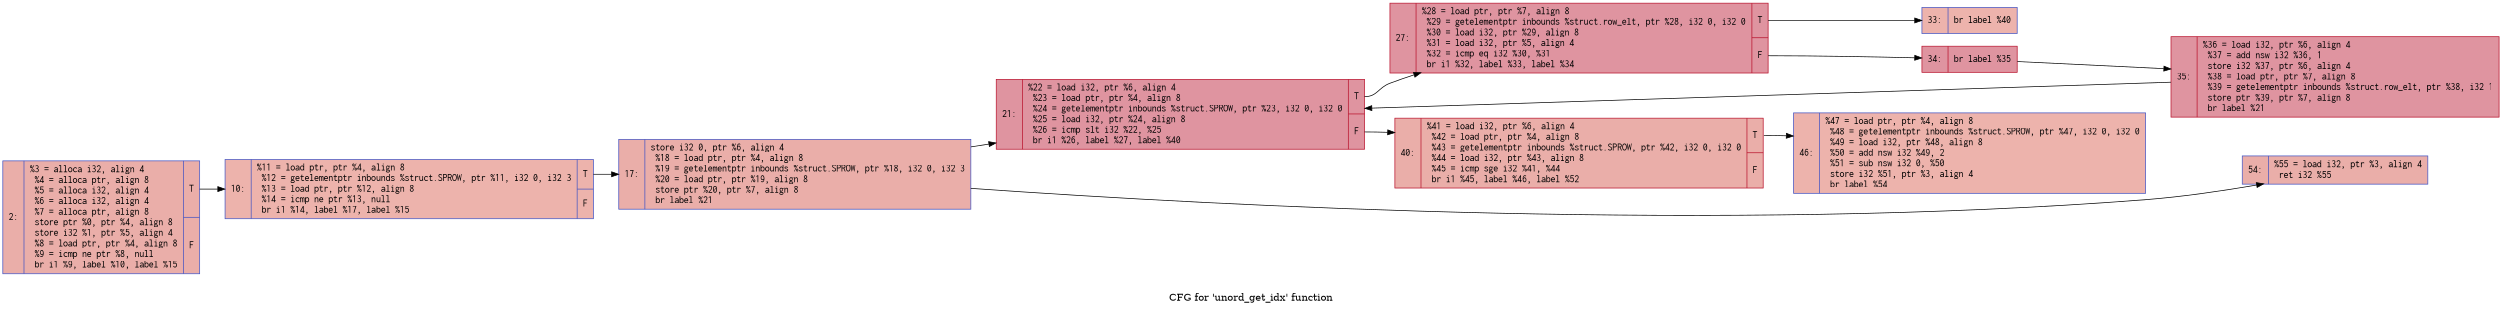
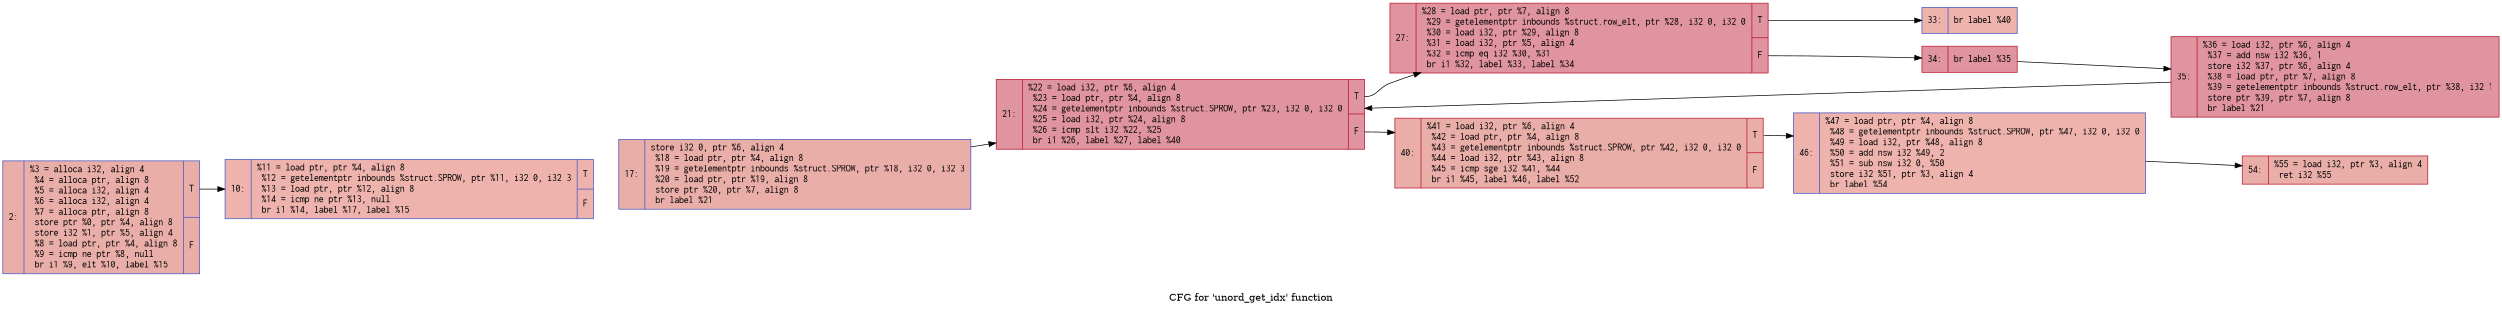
node "54:": color #3d50c3ff -> #b70d28ff
edge "10:" -> "17:": removed
edge "17:" -> "54:": now "46:" -> "54:"
node "2:": text "br i1 %9, label %10, label %15" -> "br i1 %9, elt %10, label %15"
